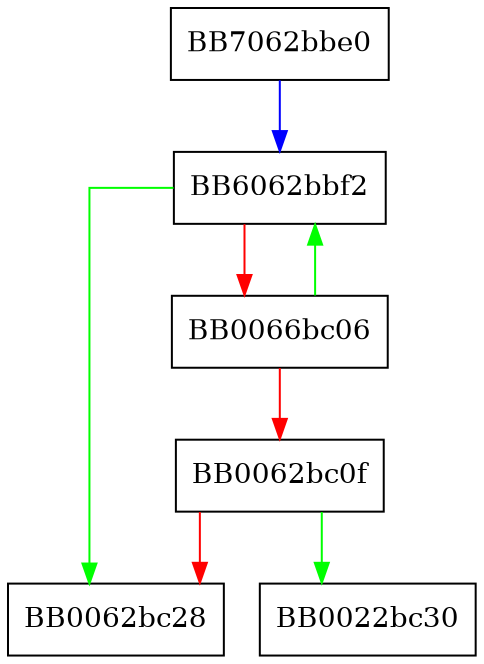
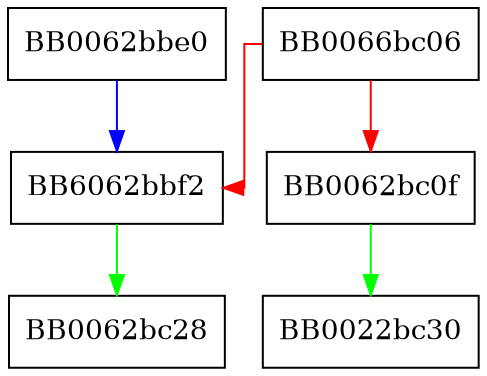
node "BB7062bbe0": label "BB7062bbe0" -> "BB0062bbe0"
edge "BB6062bbf2" -> "BB0066bc06": removed
edge "BB0066bc06" -> "BB6062bbf2": color green -> red
edge "BB0062bc0f" -> "BB0062bc28": removed
